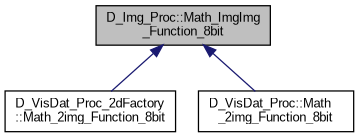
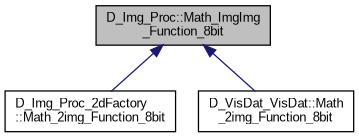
node "D_VisDat_Proc_2dFactory ::Math_2img_Function_8bit": label "D_VisDat_Proc_2dFactory ::Math_2img_Function_8bit" -> "D_Img_Proc_2dFactory ::Math_2img_Function_8bit"
node "D_VisDat_Proc::Math _2img_Function_8bit": label "D_VisDat_Proc::Math _2img_Function_8bit" -> "D_VisDat_VisDat::Math _2img_Function_8bit"
